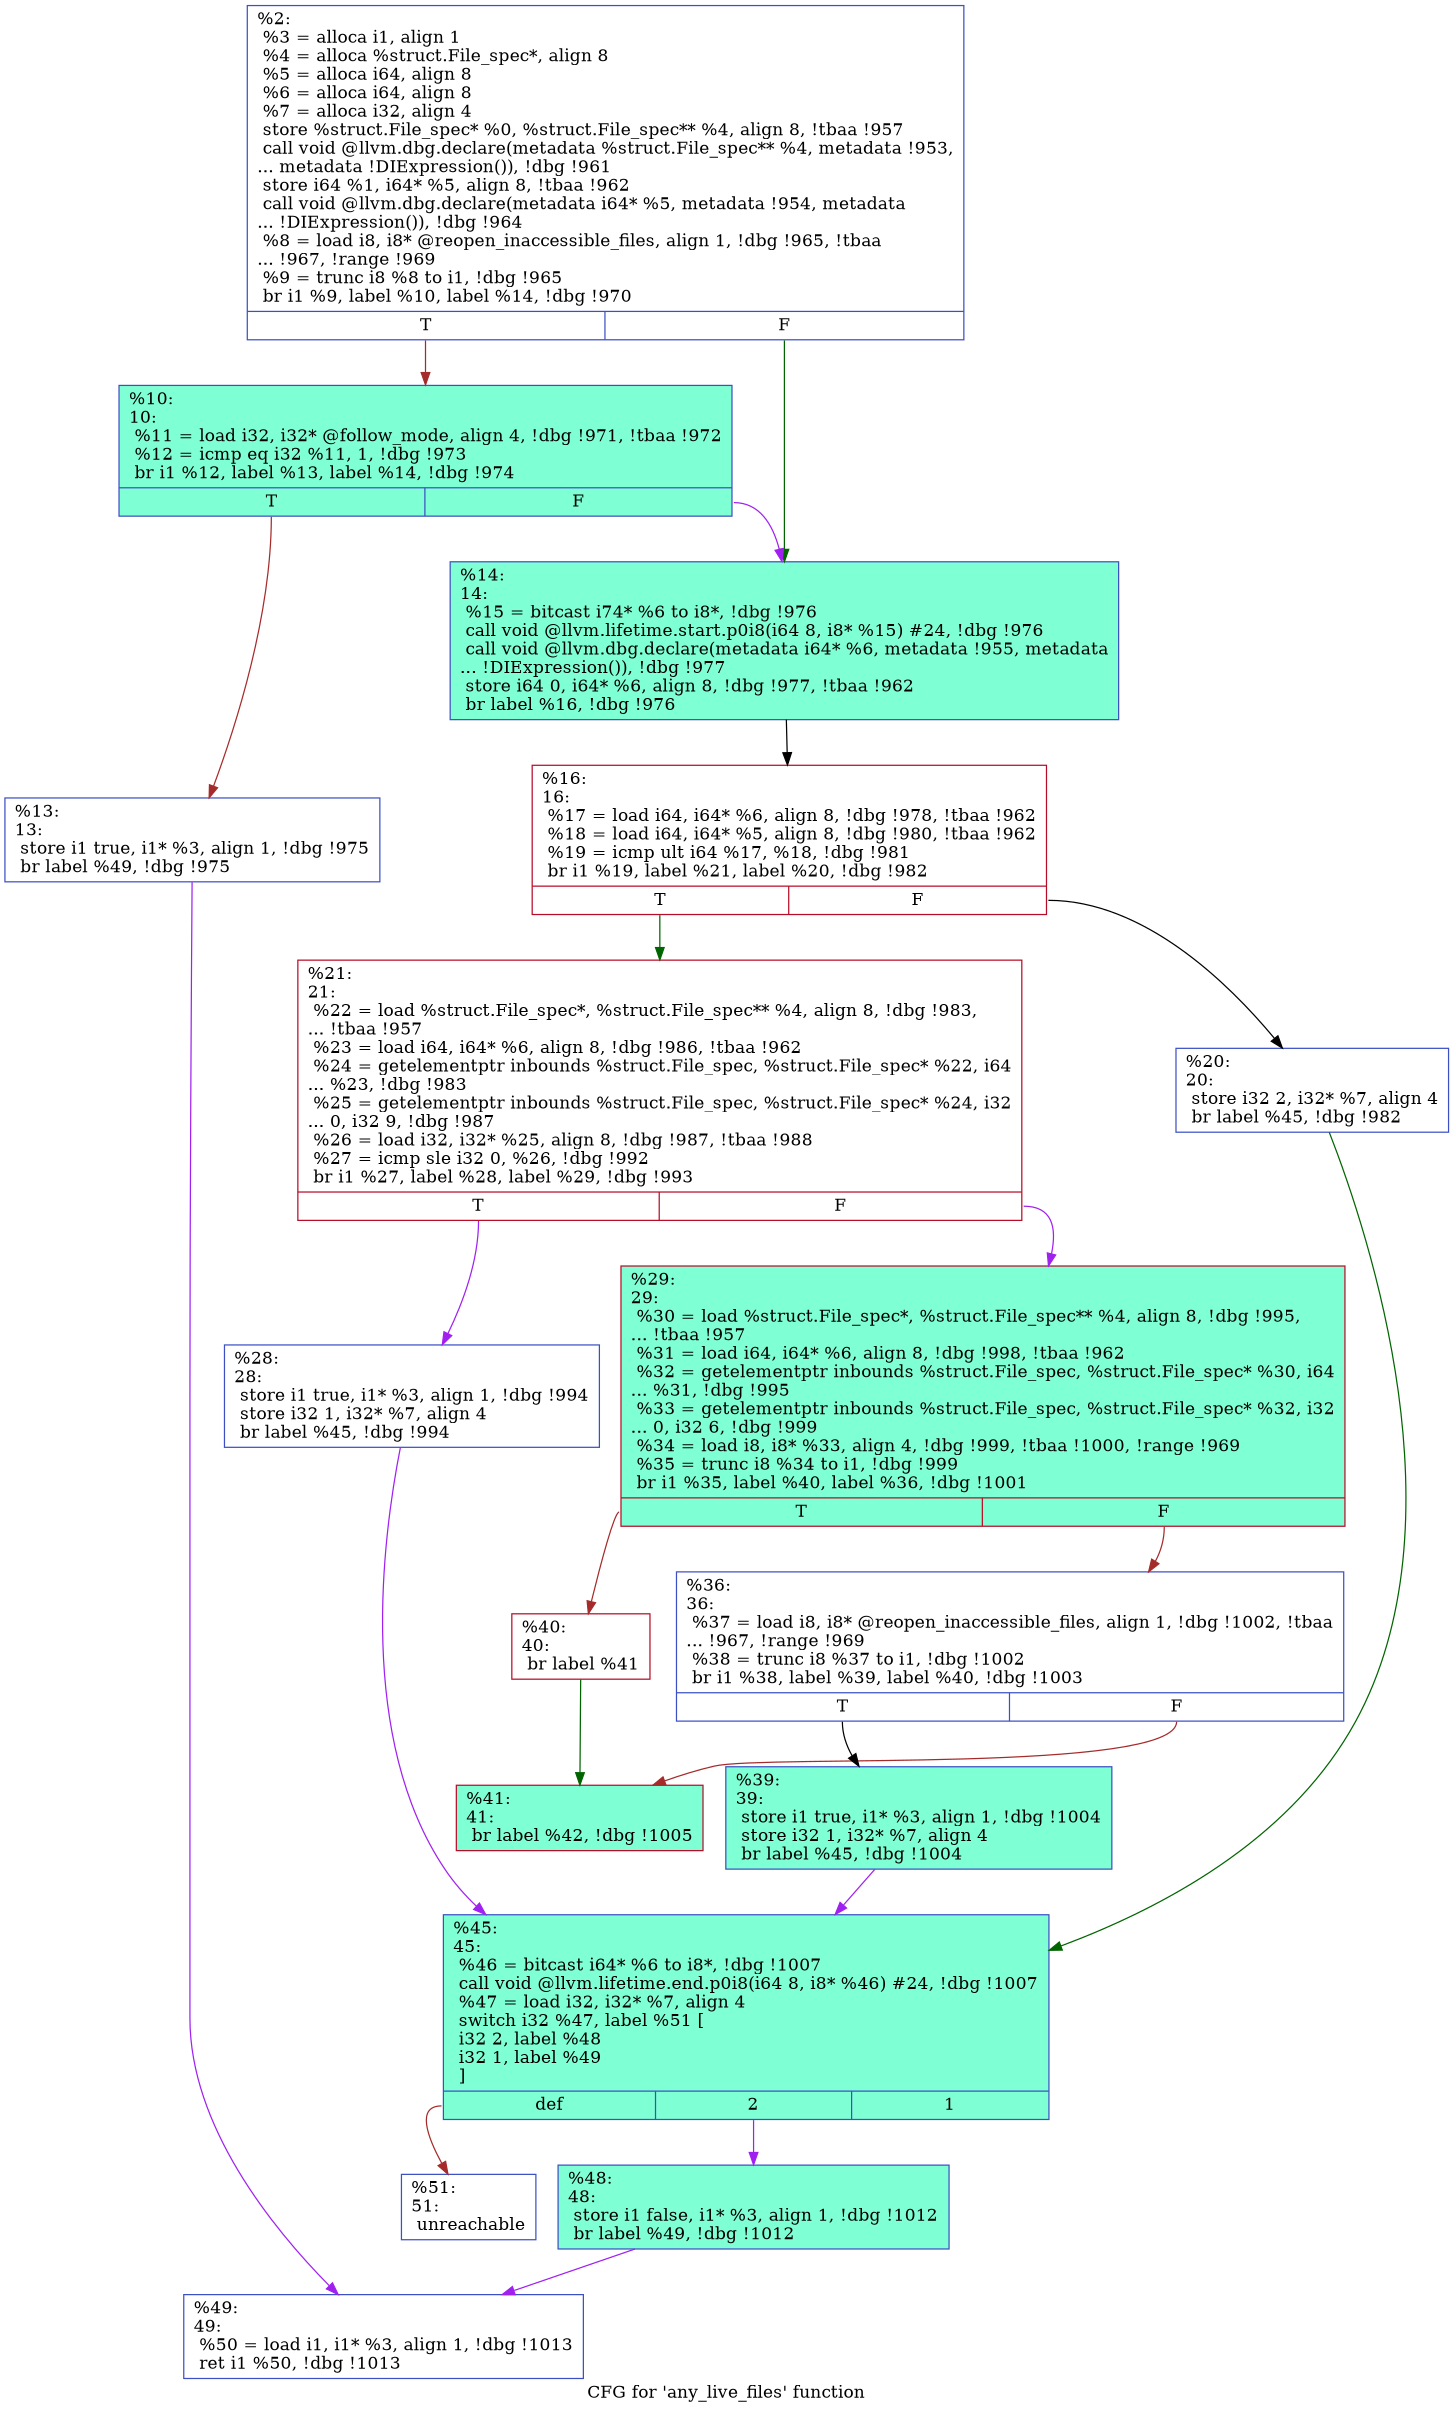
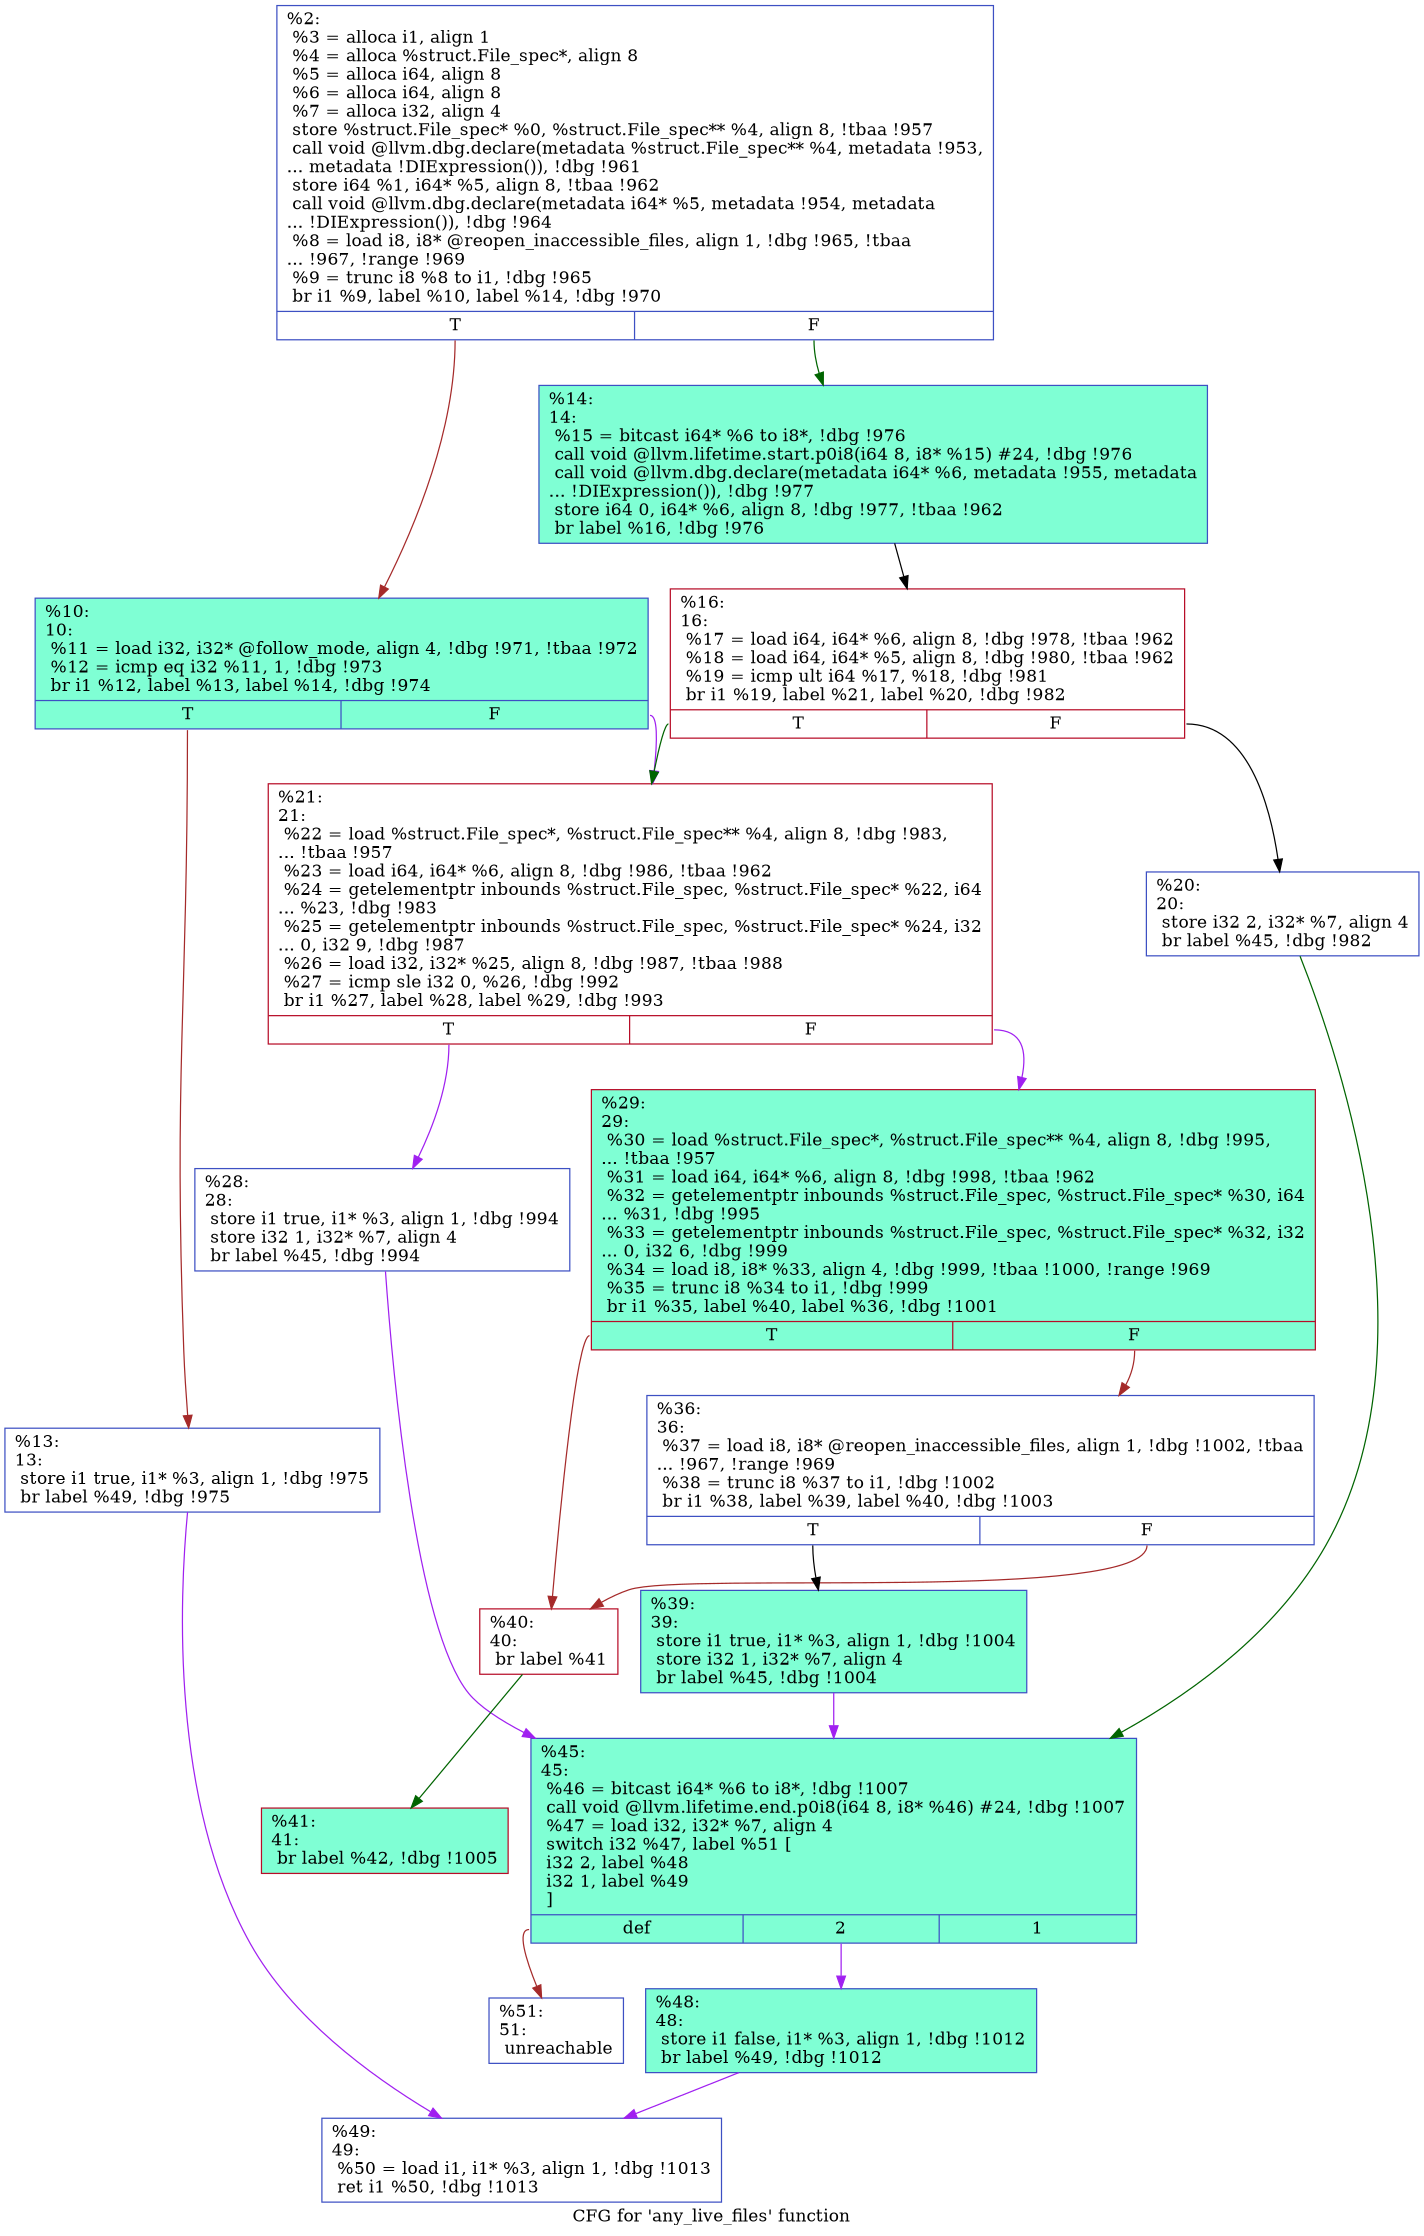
edge "%10:" -> "%14:": now "%10:" -> "%21:"
node "%14:": text "%15 = bitcast i74* %6 to i8*, !dbg !976" -> "%15 = bitcast i64* %6 to i8*, !dbg !976"
edge "%36:" -> "%41:": now "%36:" -> "%40:"
